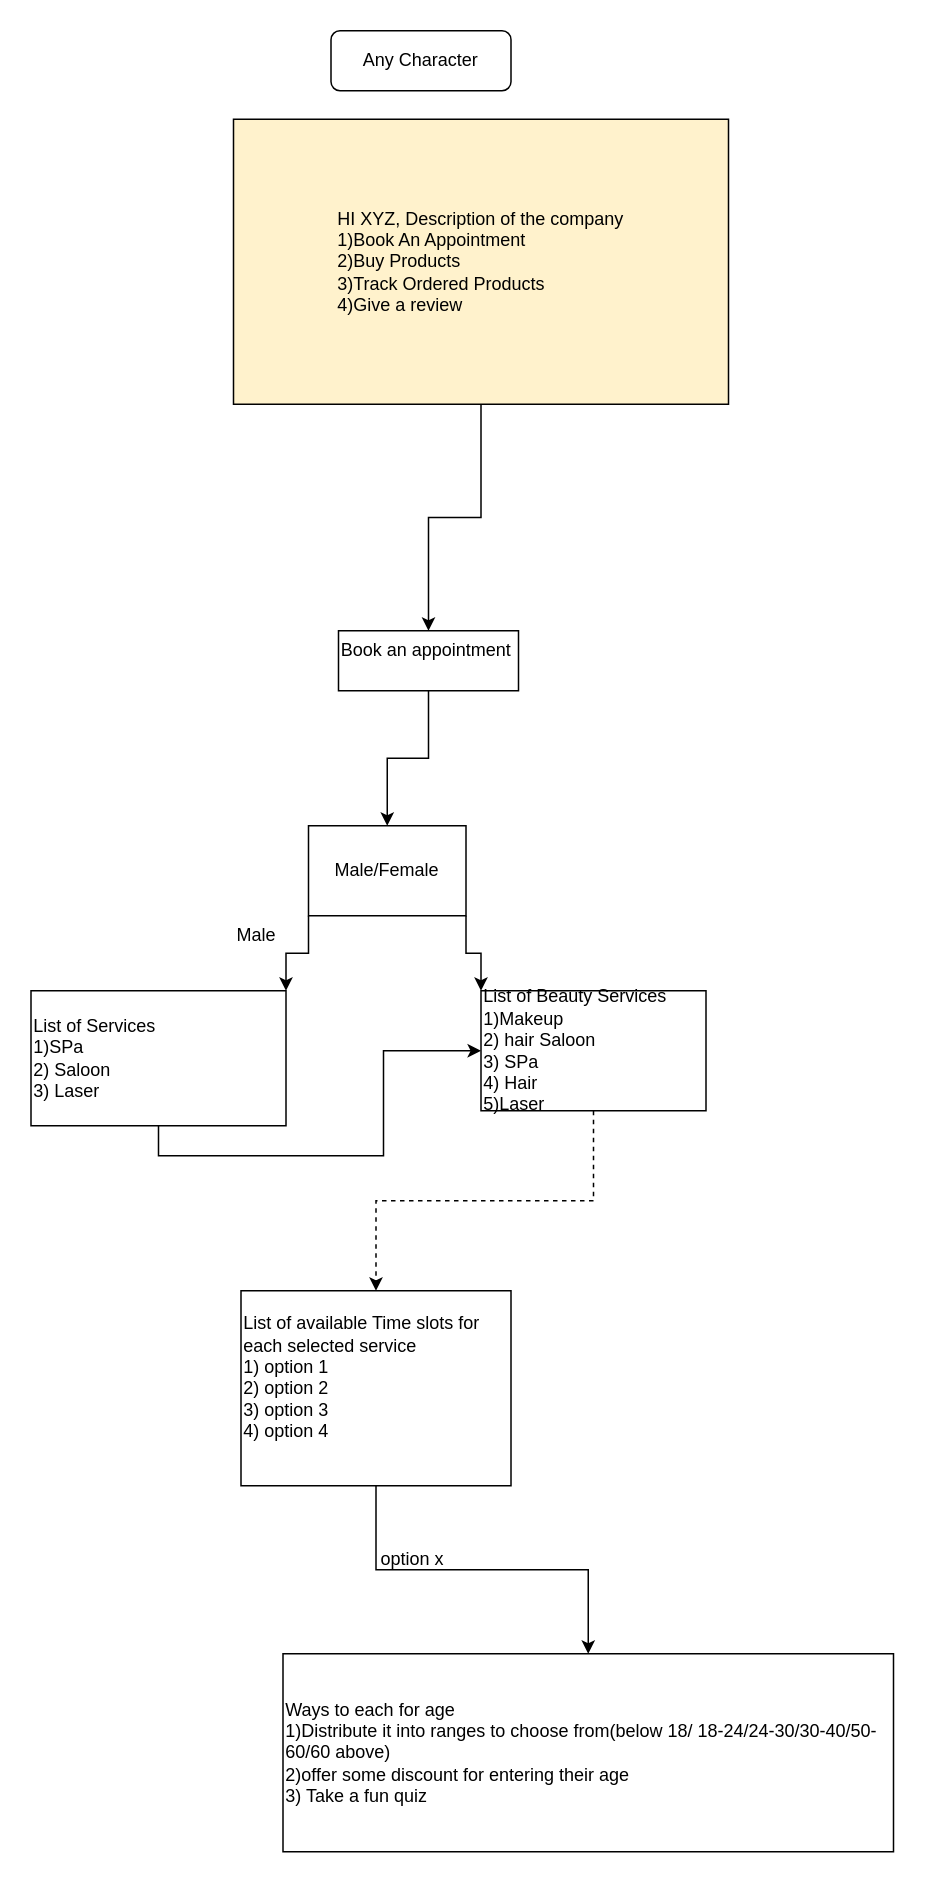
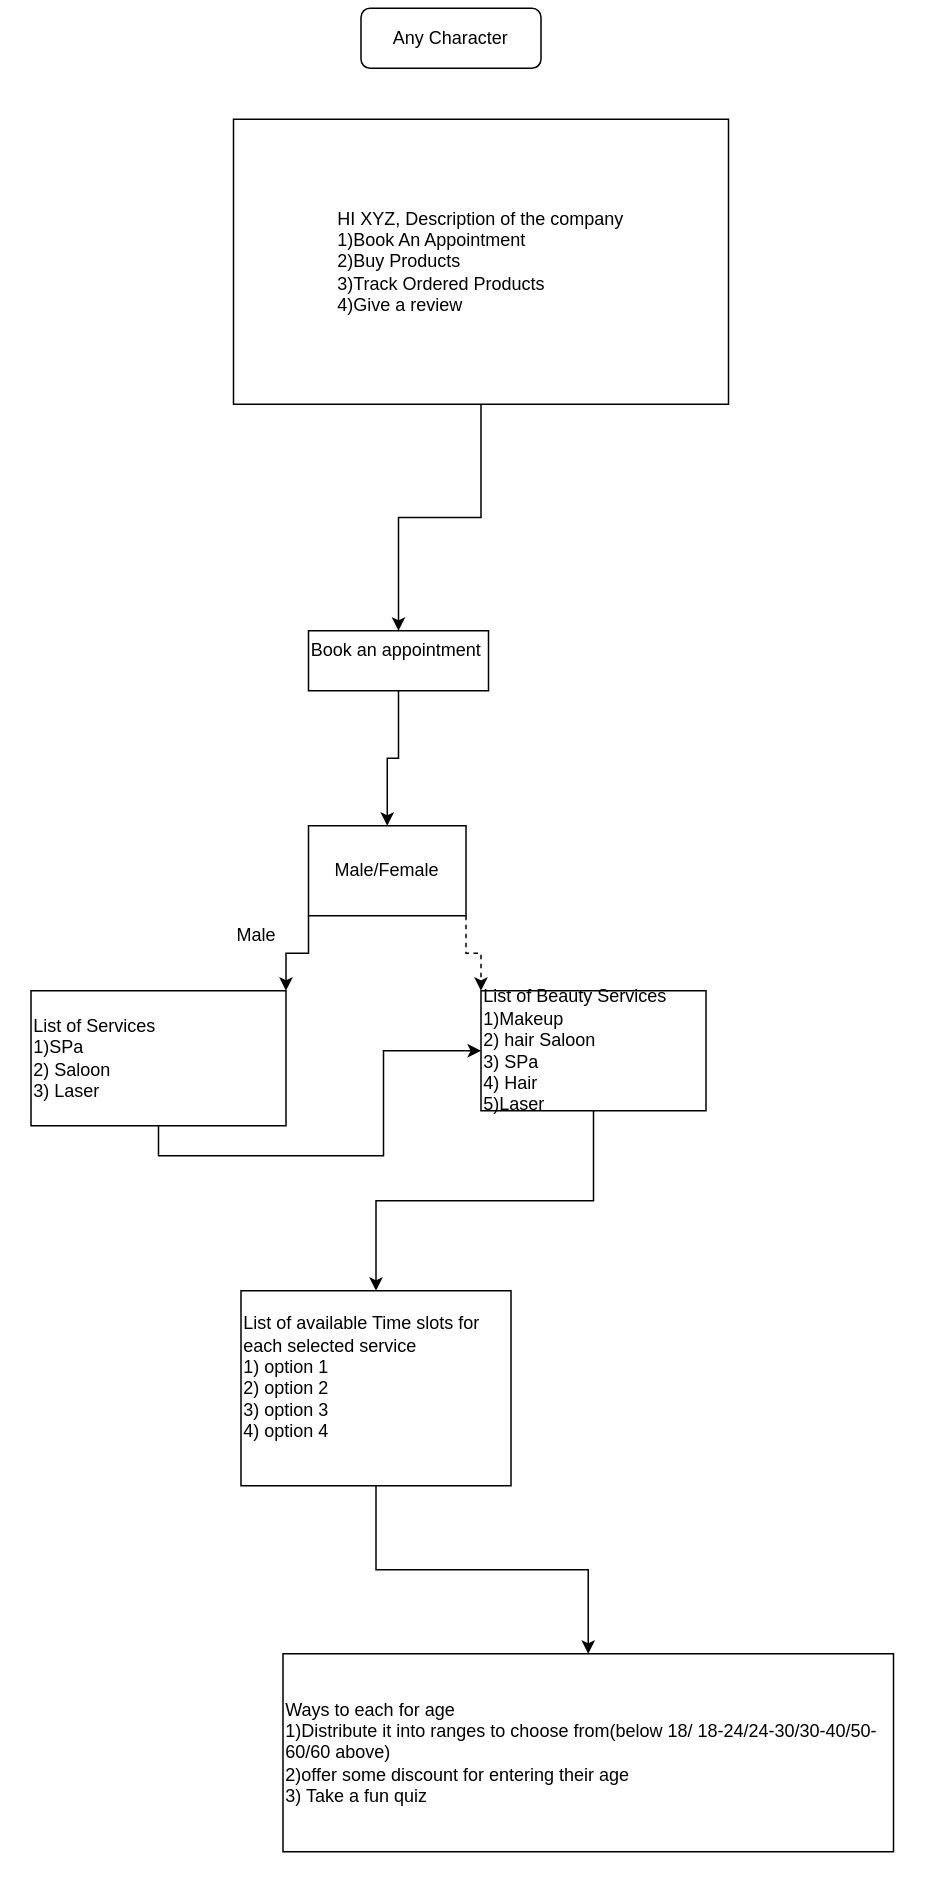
node "Any Character": moved (421, 61) -> (451, 38)
node "HI XYZ, Description of the company 1)Book An Appointment 2)Buy Products 3)Track Ordered Products 4)Give a review": fillcolor #fff2cc -> #ffffff
node "Book an appointment": moved (428, 661) -> (398, 661)
edge "Male/Female" -> "List of Beauty Services 1)Makeup 2) hair Saloon 3) SPa 4) Hair 5)Laser": style solid -> dashed
edge "List of Beauty Services 1)Makeup 2) hair Saloon 3) SPa 4) Hair 5)Laser" -> "List of available Time slots for each selected service 1) option 1 2) option 2 3) option 3 4) option 4": style dashed -> solid
node "option x": removed
